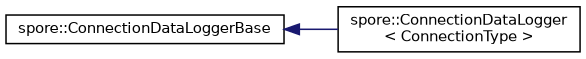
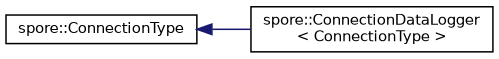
node "spore::ConnectionDataLoggerBase": label "spore::ConnectionDataLoggerBase" -> "spore::ConnectionType"
